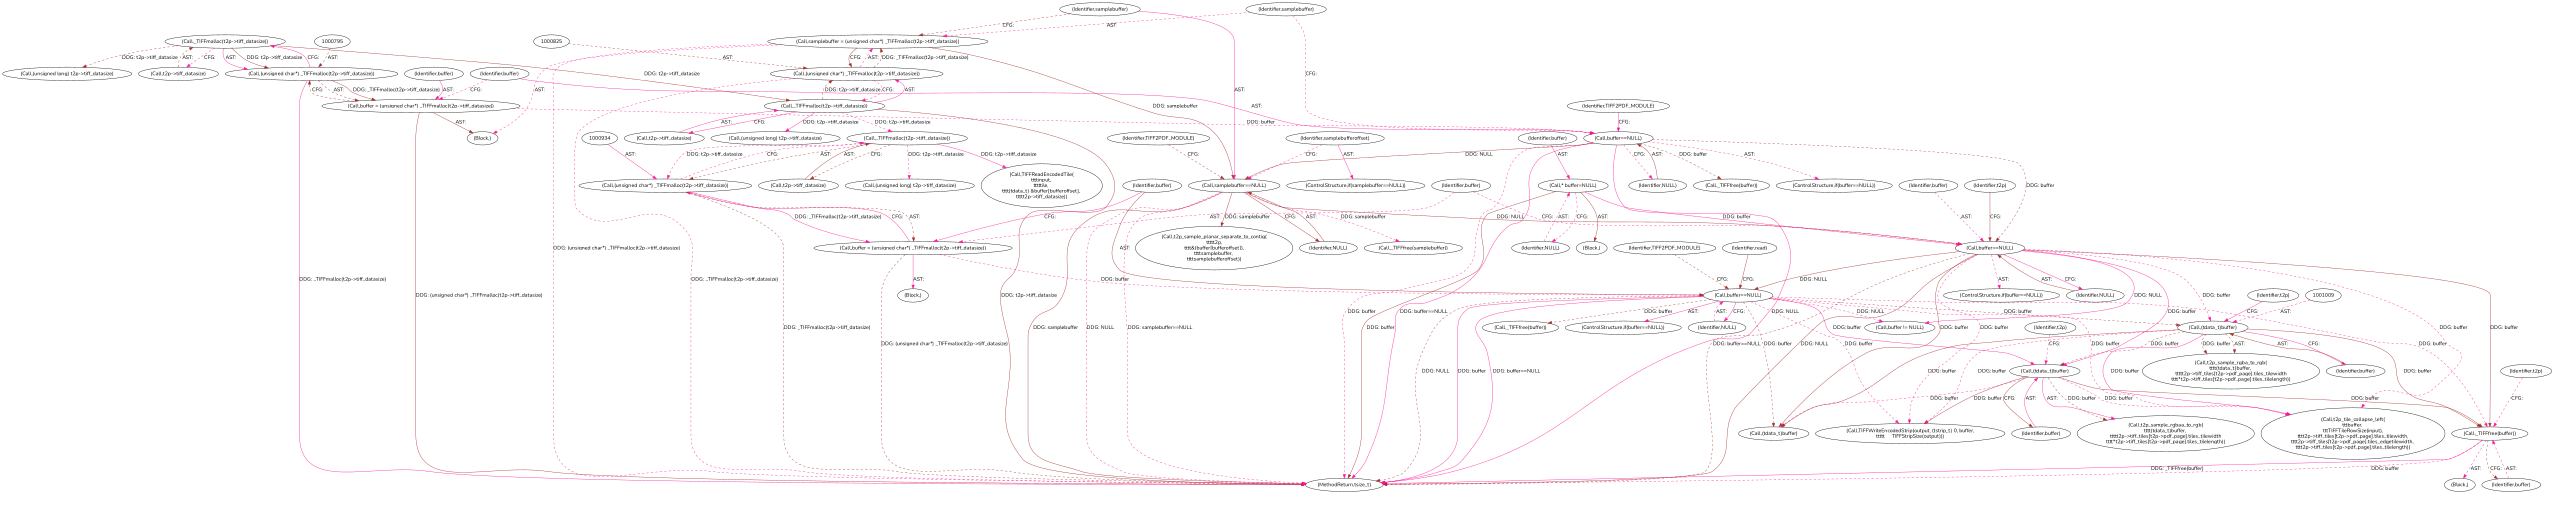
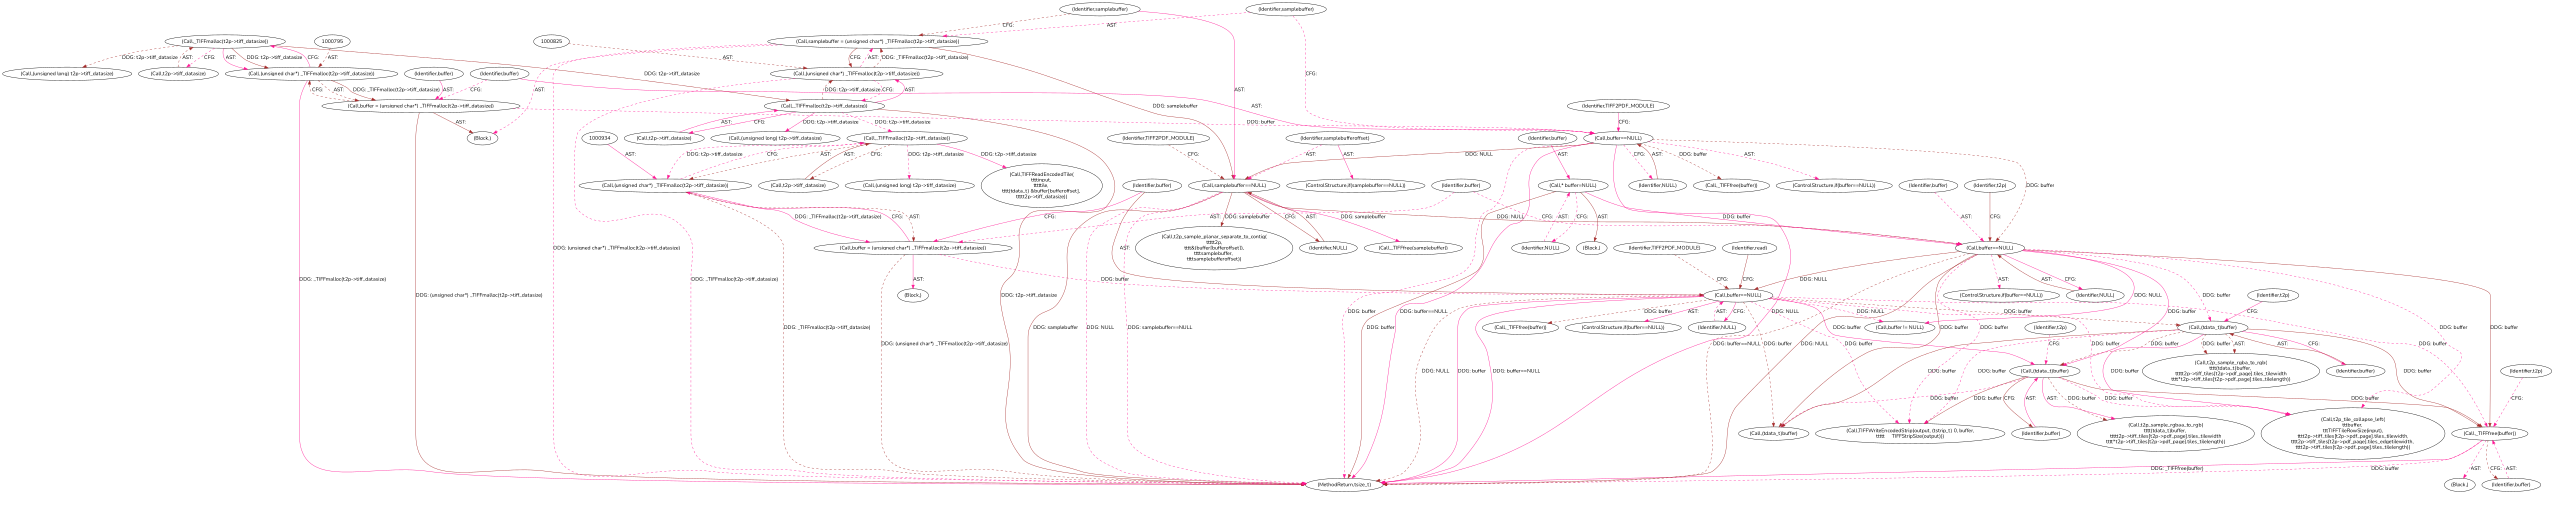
edge "(Identifier,samplebufferoffset)" -> "(Call,samplebuffer==NULL)": label "CFG: " -> "AST: "
edge "(Call,samplebuffer==NULL)" -> "(Call,_TIFFfree(samplebuffer))": style dashed -> solid
node "1001009": removed
